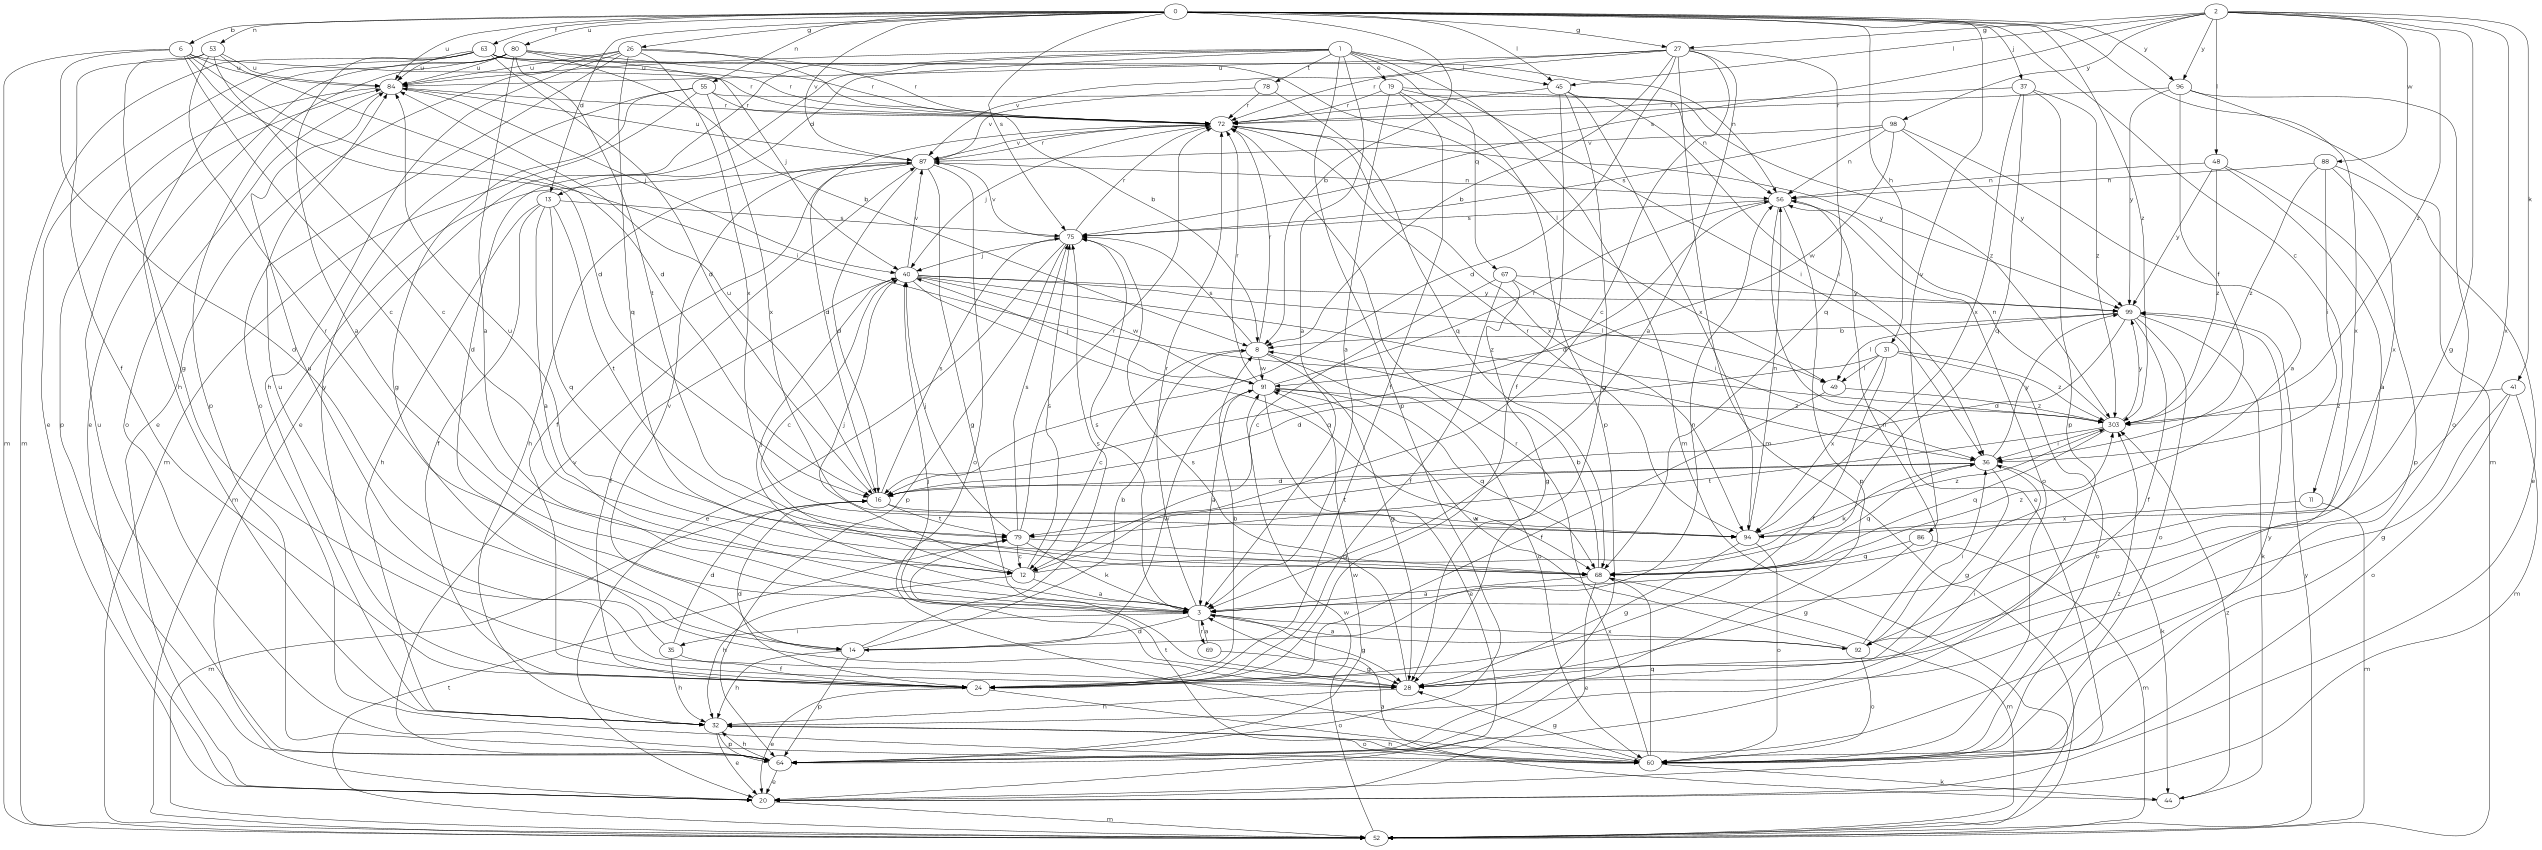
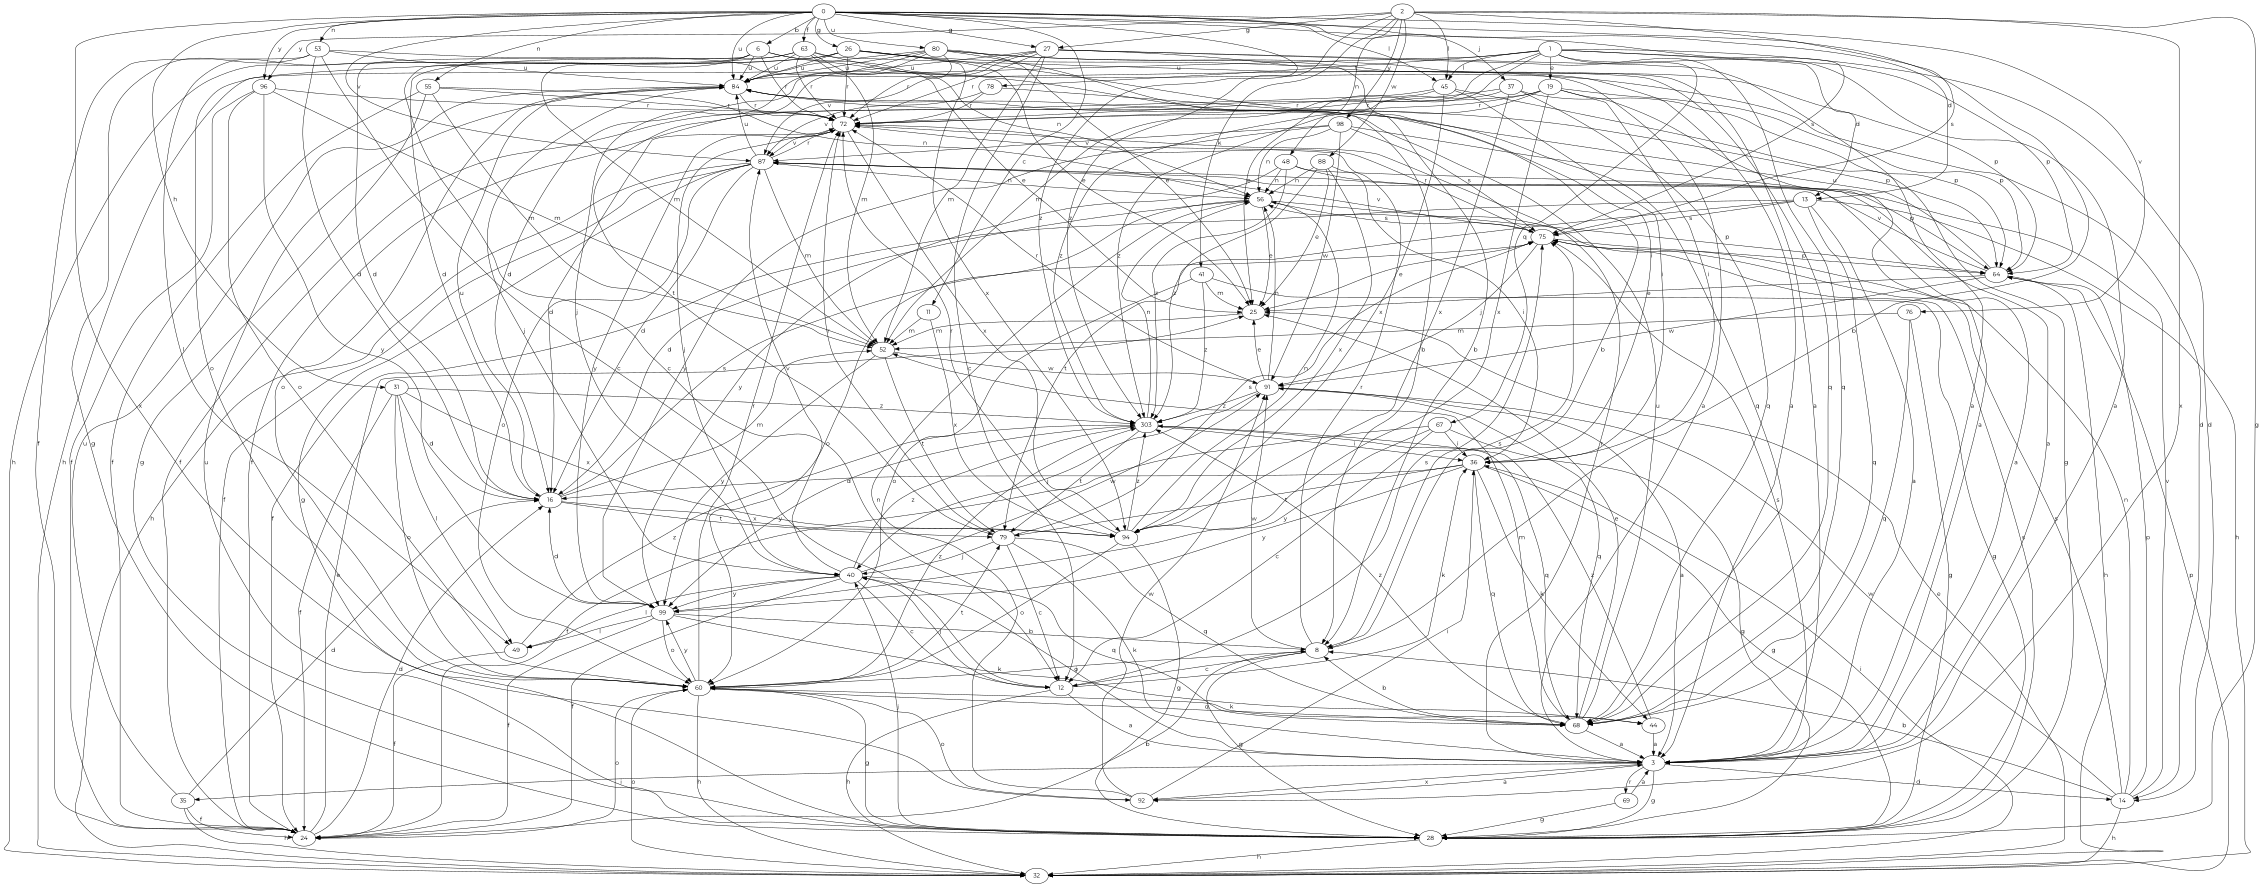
edge "2" -> "48": label "l" -> "n"
edge "72" -> "99": reversed
edge "75" -> "40": now "75" -> "91"
edge "91" -> "56": label "r" -> "n"
edge "53" -> "3": label "r" -> "a"
edge "96" -> "36": now "96" -> "24"
edge "55" -> "24": label "y" -> "f"
edge "55" -> "94": now "19" -> "94"
node "86": label "86" -> "76"
node "20": label "20" -> "25"
